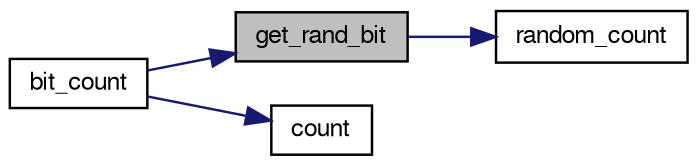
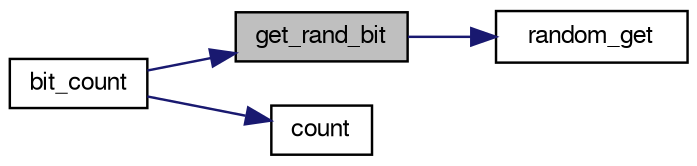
node "random_count": label "random_count" -> "random_get"
